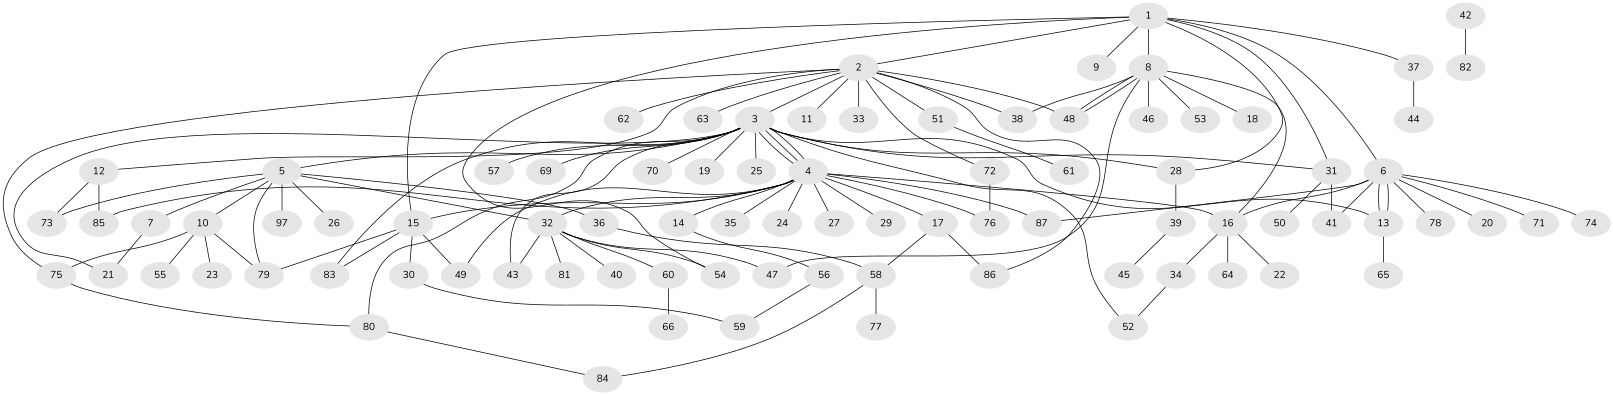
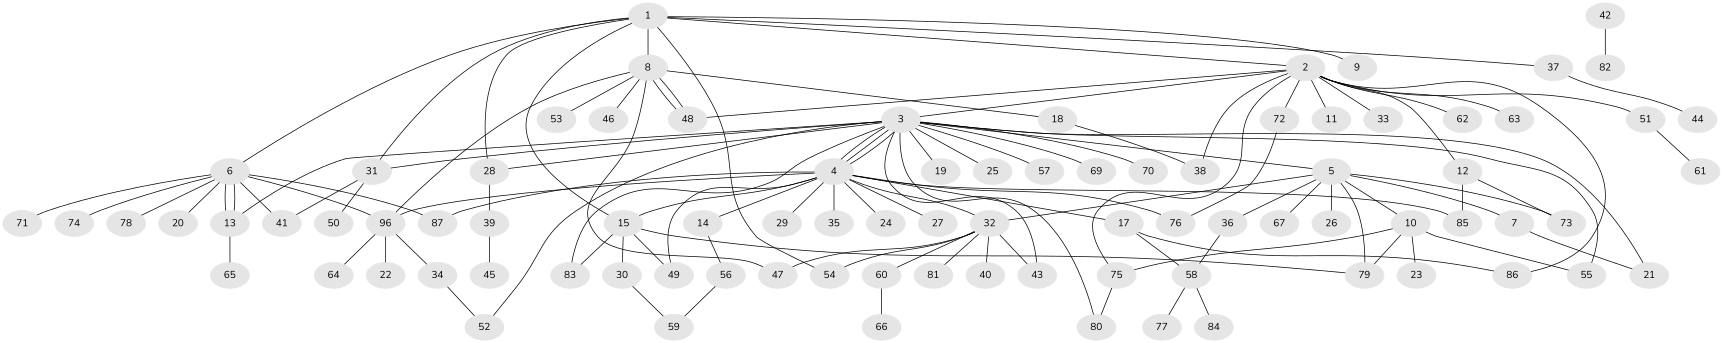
edge "8" -- "38": now "18" -- "38"
edge "3" -- "55": added
node "97": label "97" -> "67"
node "16": label "16" -> "96"
edge "80" -- "84": removed
